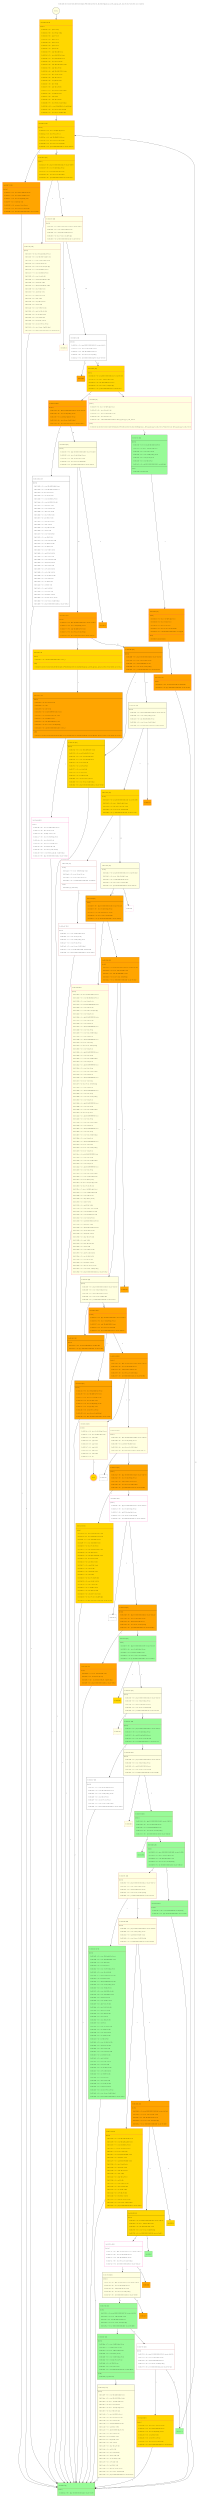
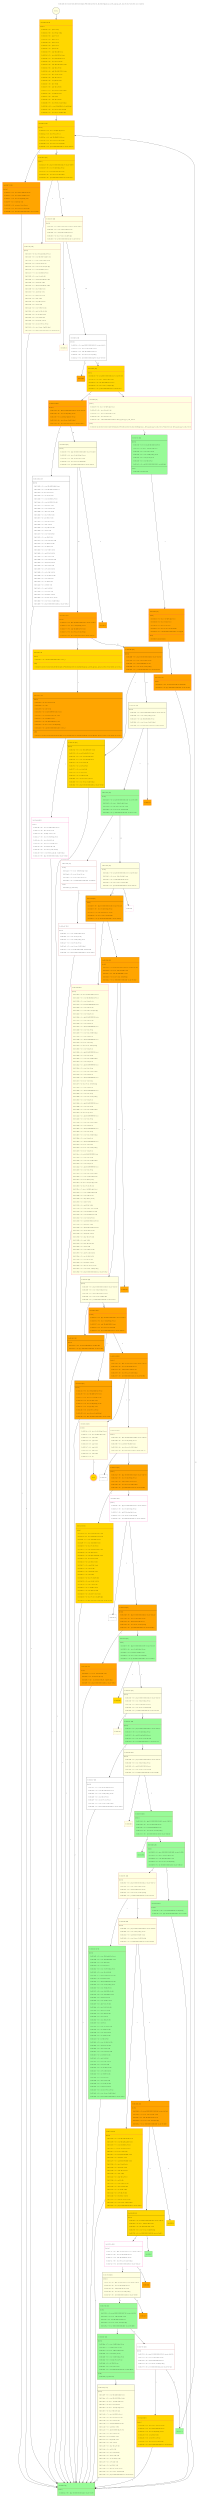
node "0x4014c0 [28]": fillcolor gold -> palegreen
